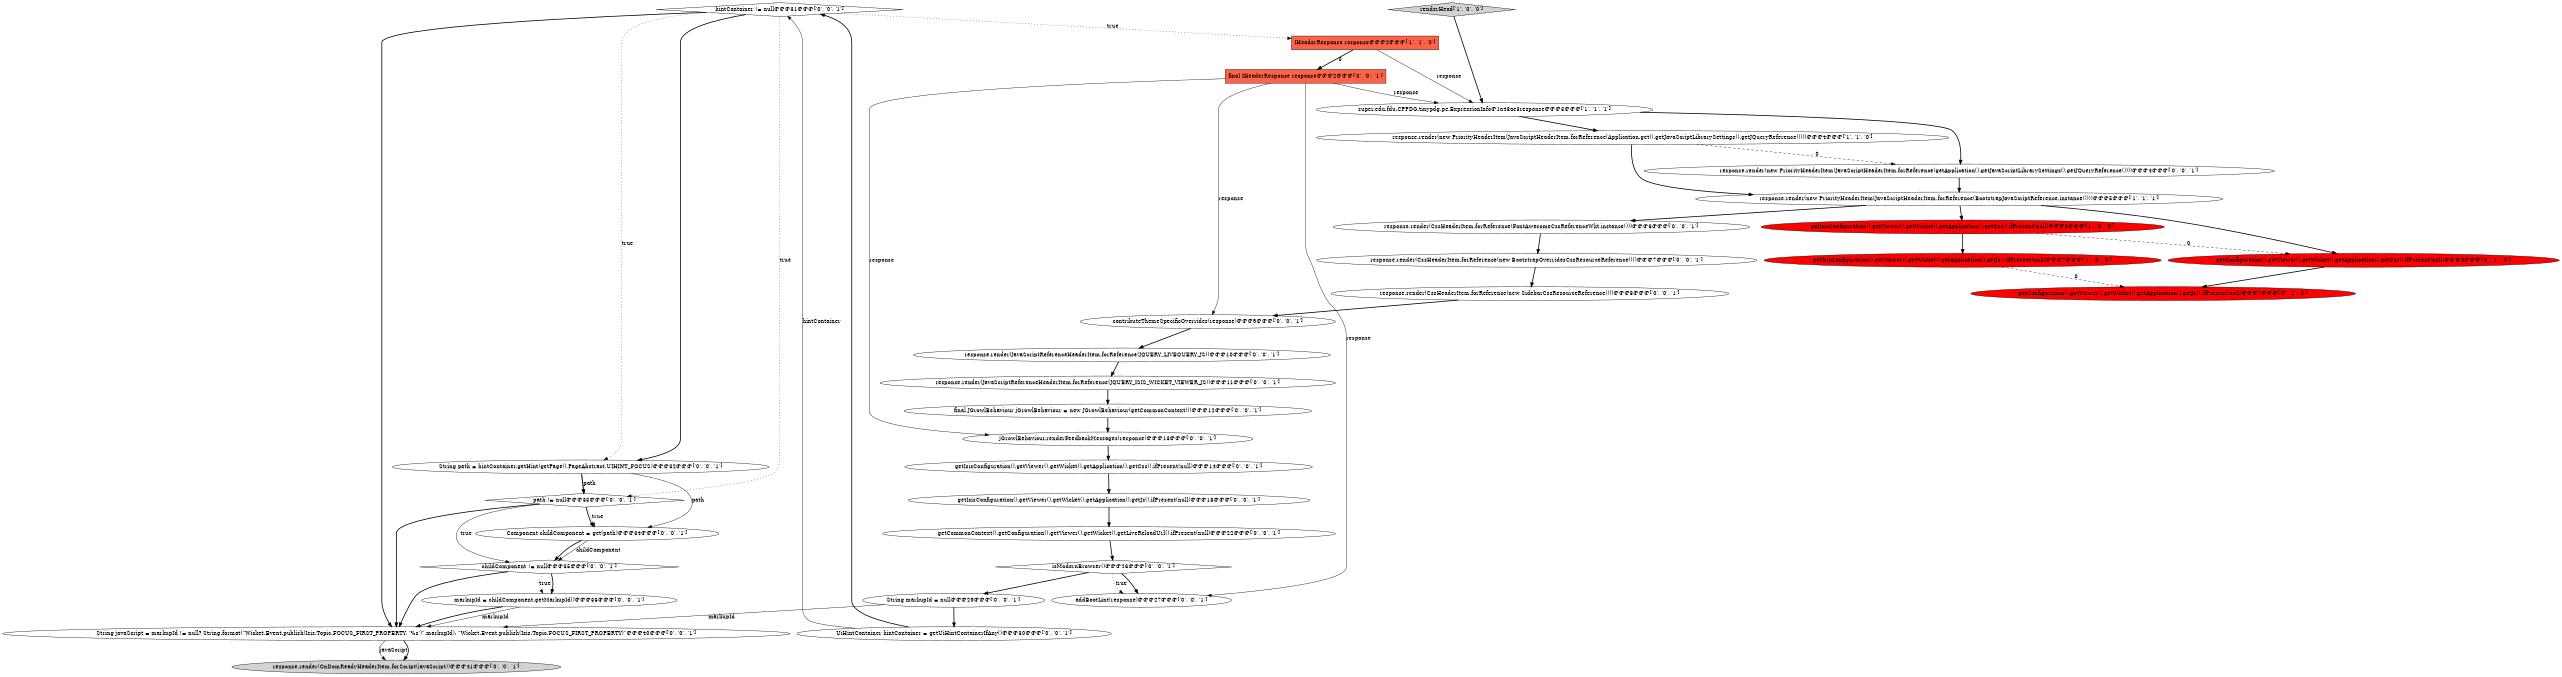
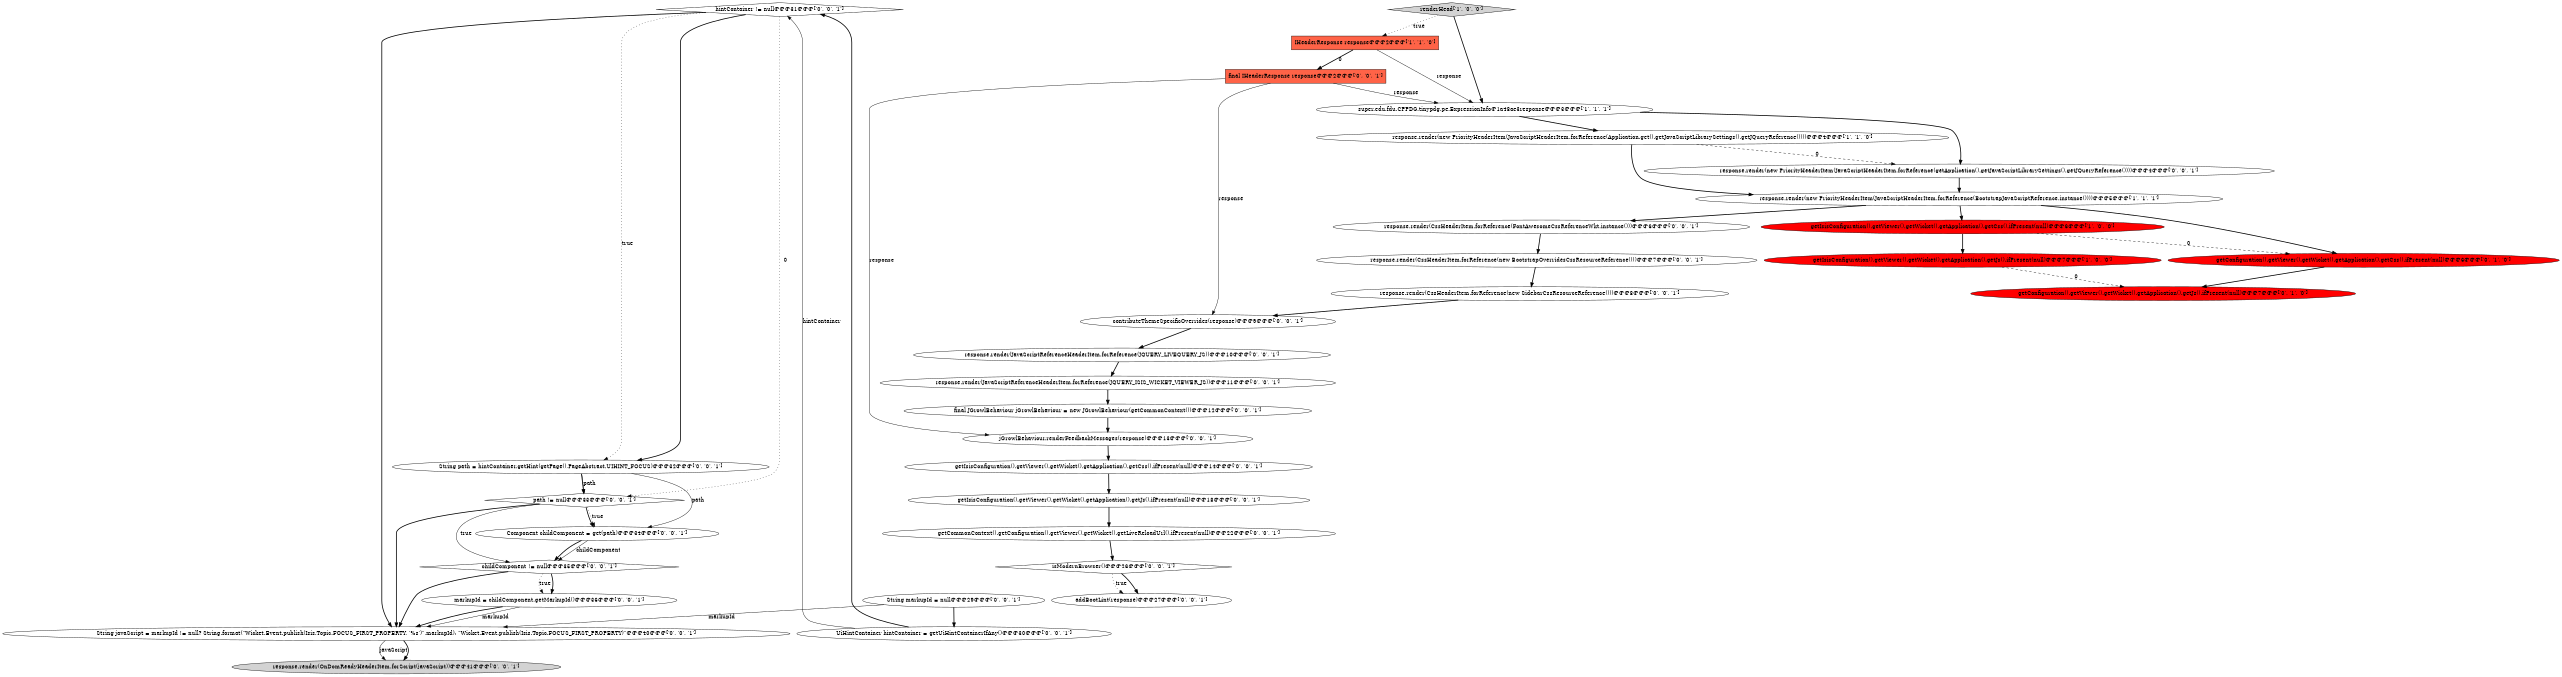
edge "hintContainer != null@@@31@@@['0', '0', '1']" -> "IHeaderResponse response@@@2@@@['1', '1', '0']": now "renderHead['1', '0', '0']" -> "IHeaderResponse response@@@2@@@['1', '1', '0']"
edge "hintContainer != null@@@31@@@['0', '0', '1']" -> "path != null@@@33@@@['0', '0', '1']": label "true" -> "0"
edge "final IHeaderResponse response@@@2@@@['0', '0', '1']" -> "addBootLint(response)@@@27@@@['0', '0', '1']": removed, label "response"
edge "isModernBrowser()@@@26@@@['0', '0', '1']" -> "String markupId = null@@@29@@@['0', '0', '1']": removed
